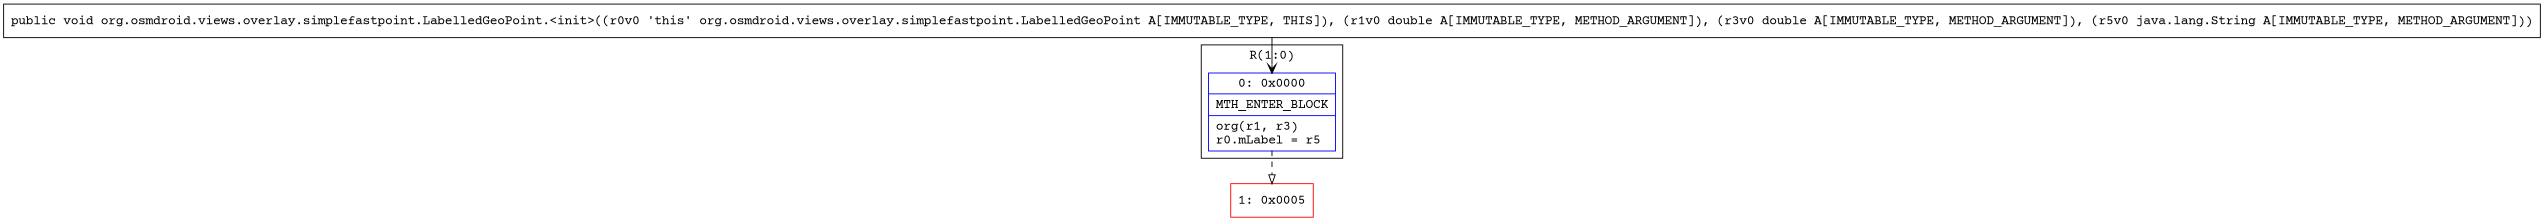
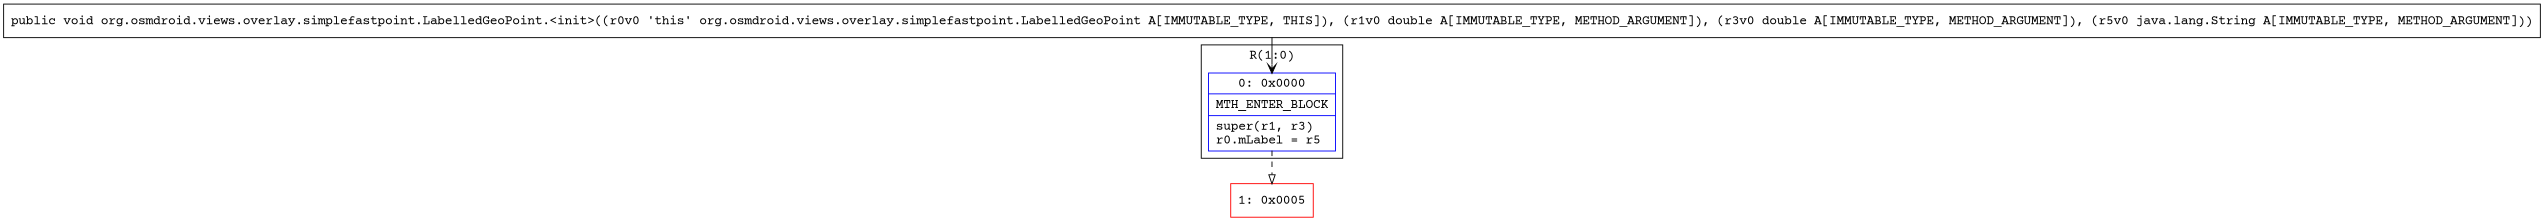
node "0: 0x0000": text "org(r1, r3)" -> "super(r1, r3)"
